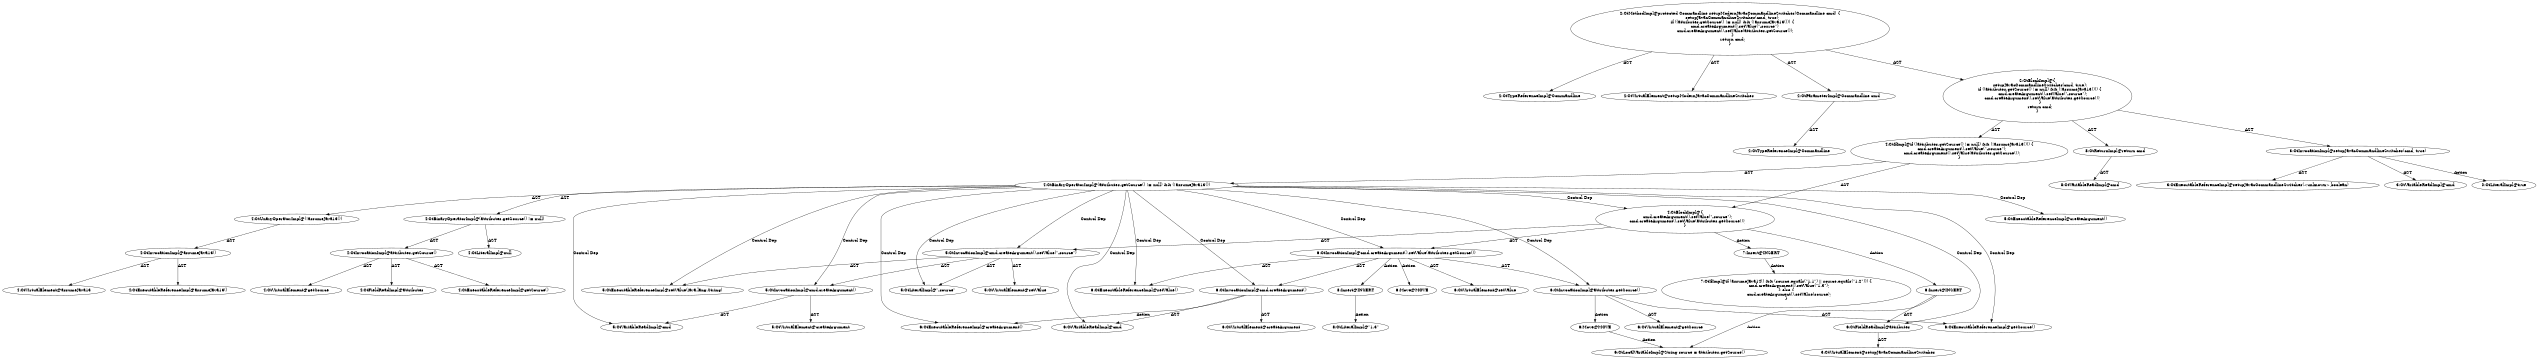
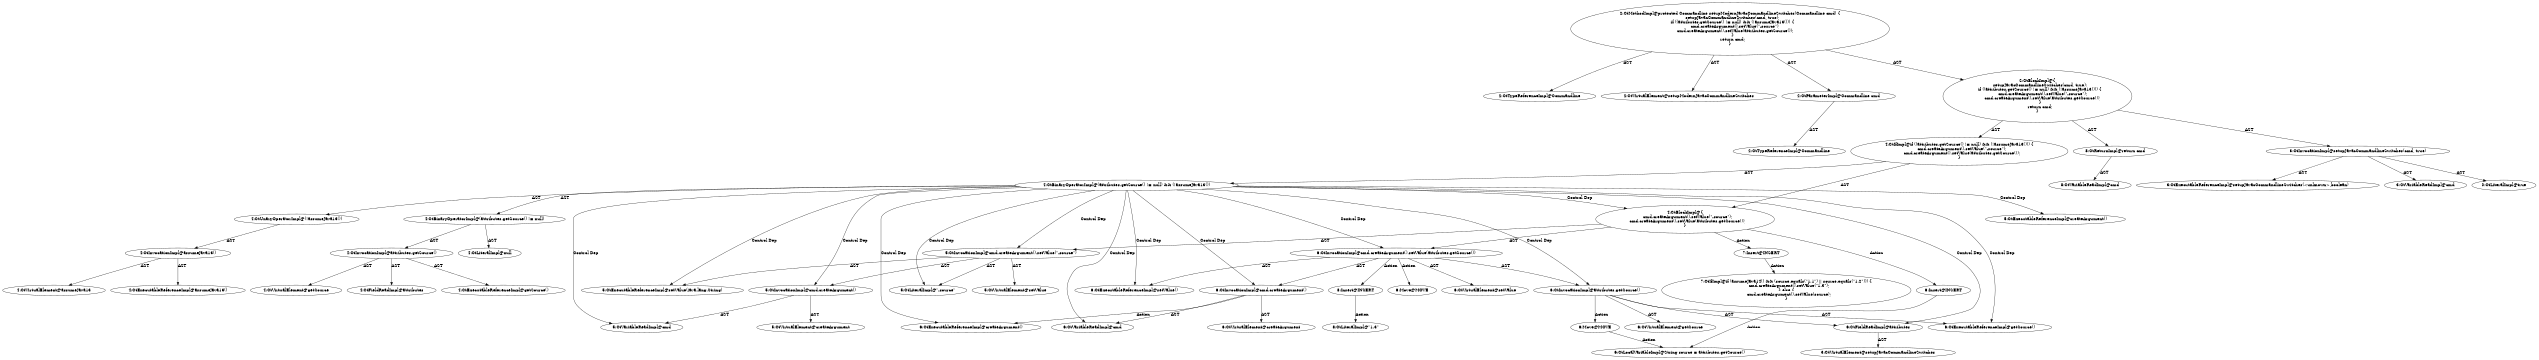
edge "3:CtInvocationImpl@setupJavacCommandlineSwitches(cmd, true)" -> "0:CtLiteralImpl@true": label "Action" -> "AST"
edge "6:Insert@INSERT" -> "6:CtFieldReadImpl@attributes": now "6:CtInvocationImpl@attributes.getSource()" -> "6:CtFieldReadImpl@attributes"
